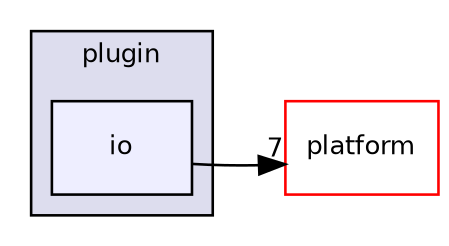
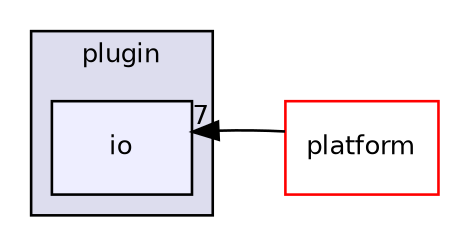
edge "io" -> "platform": reversed
